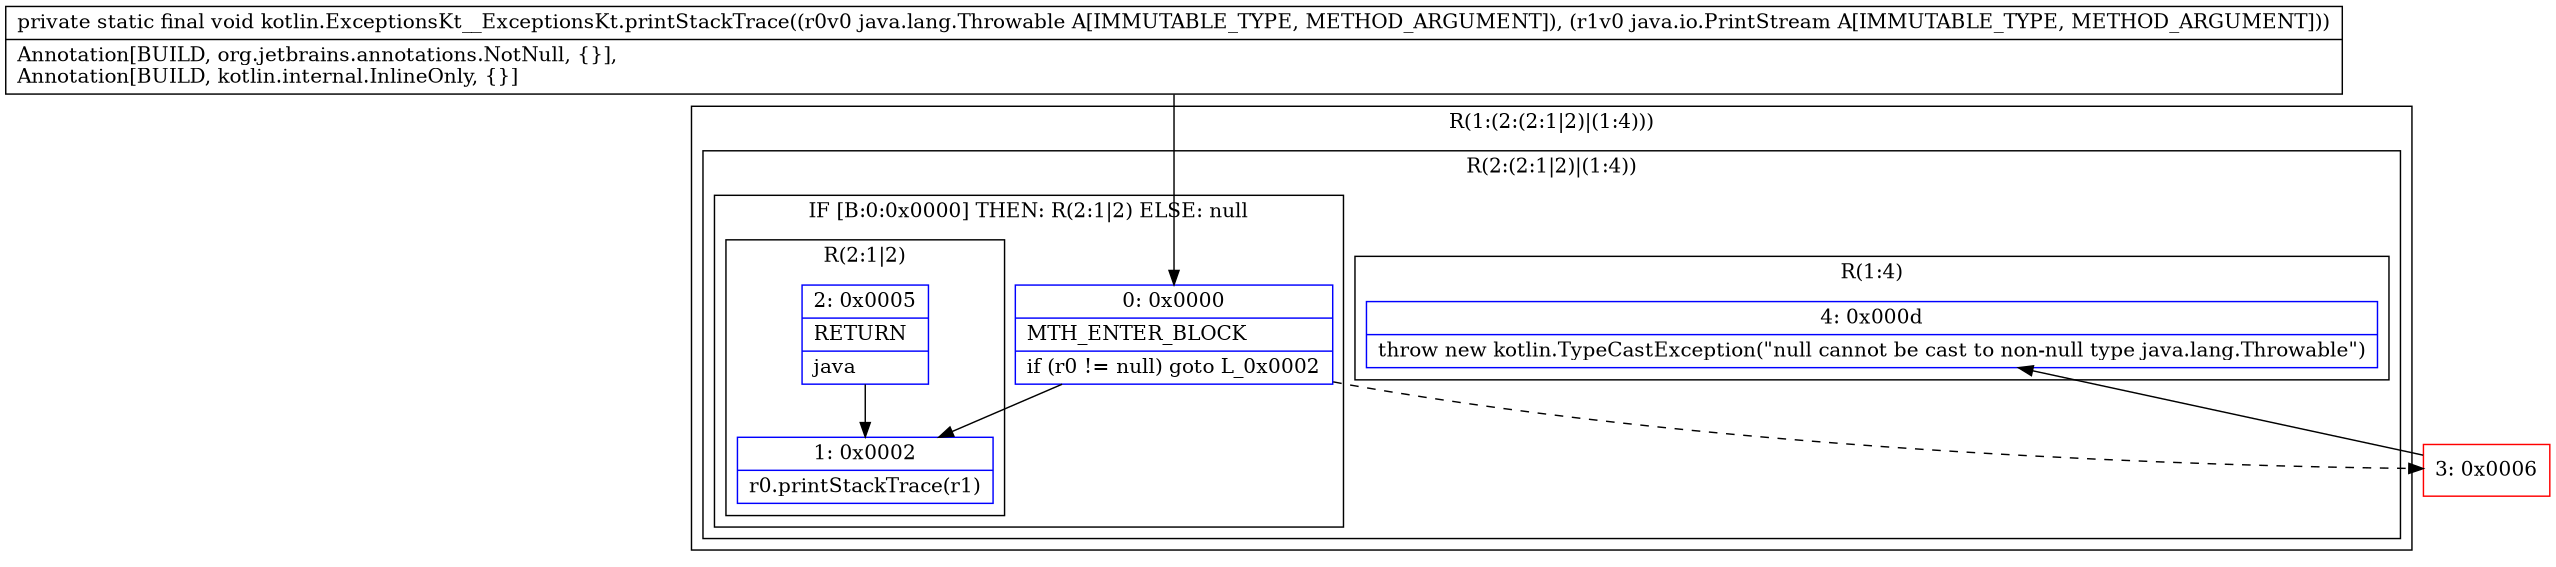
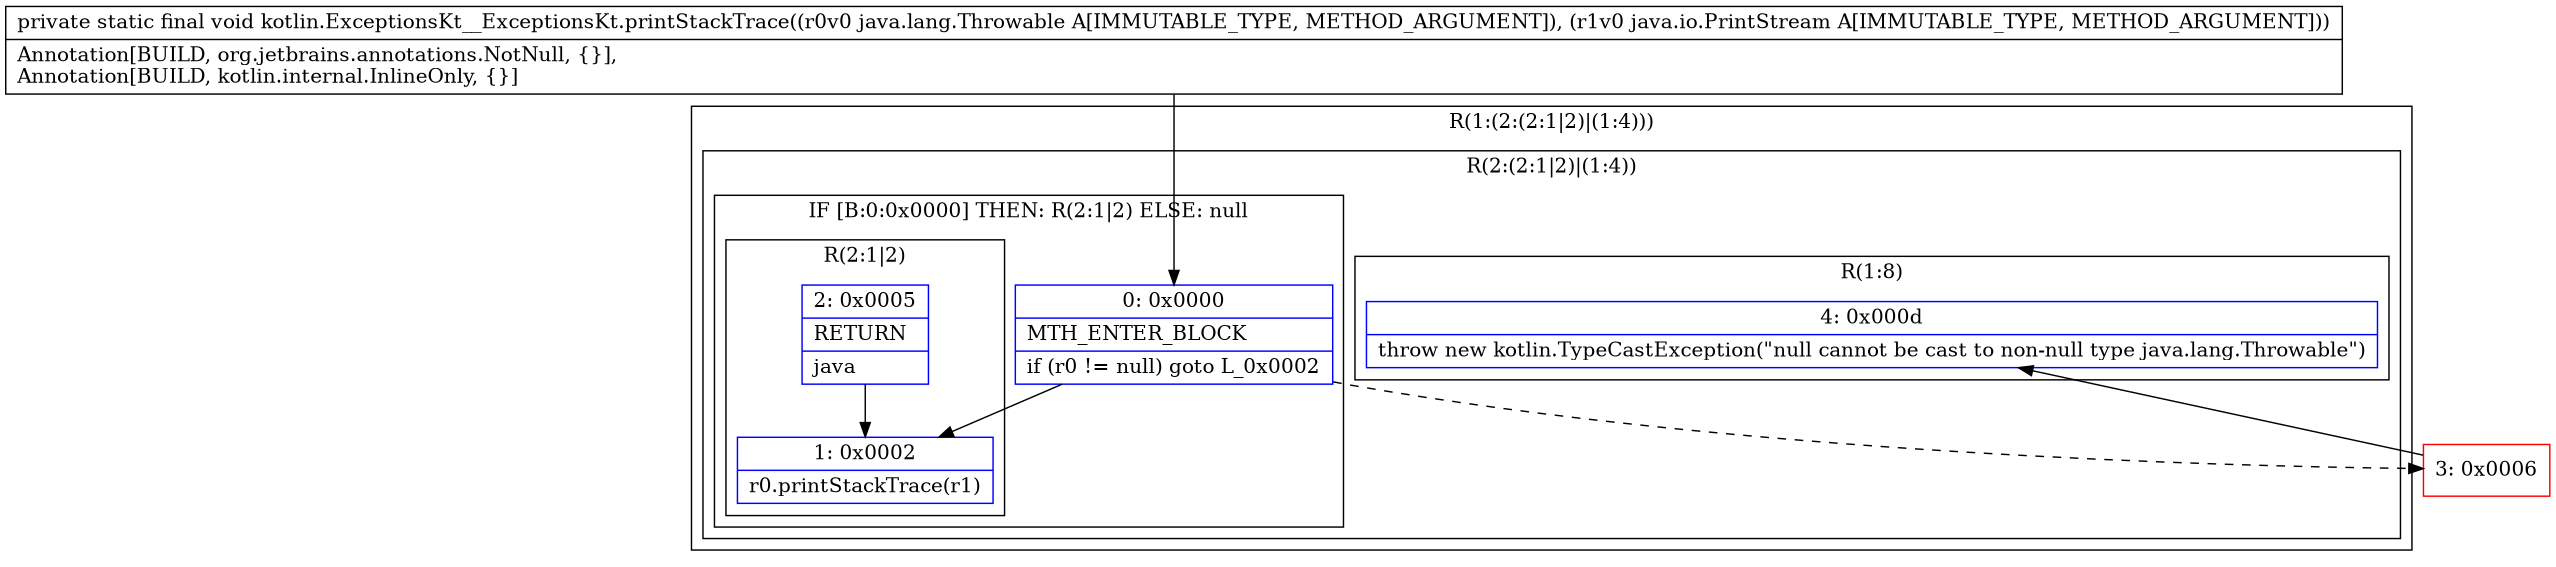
cluster "R(1:4)": label "R(1:4)" -> "R(1:8)"
